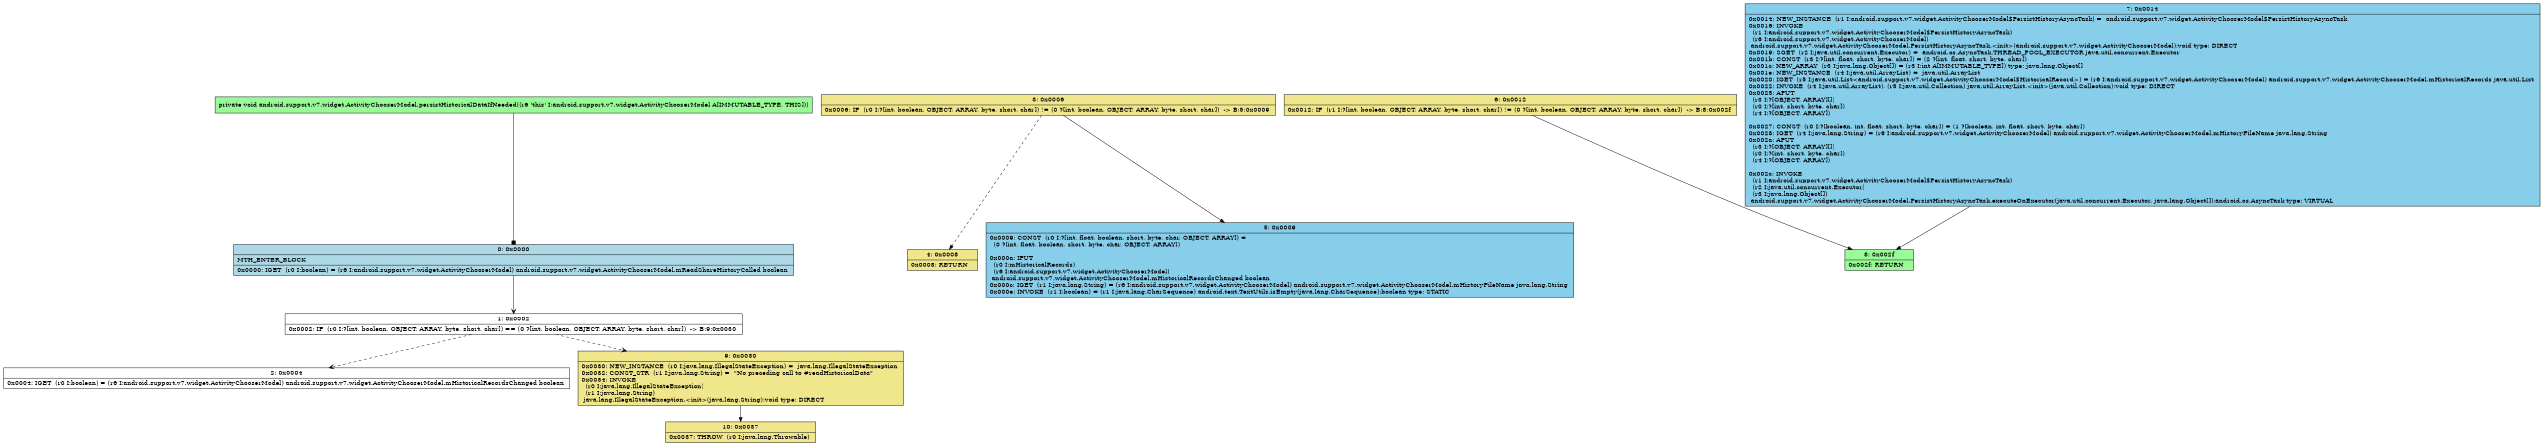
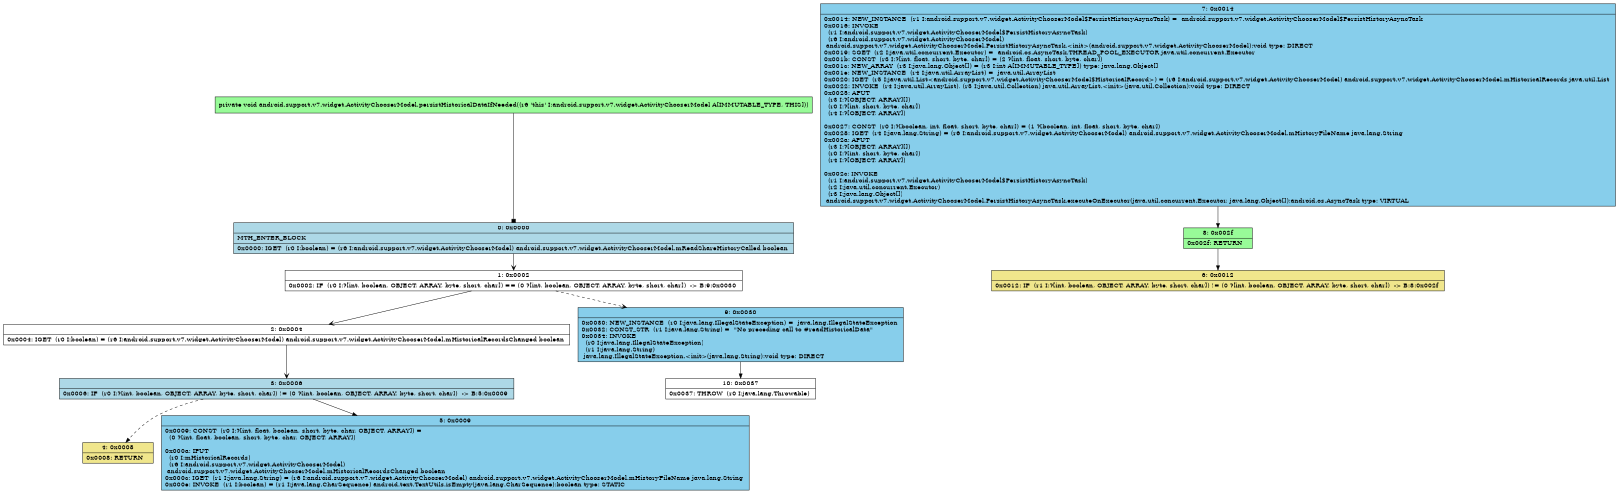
node "3: 0x0006": fillcolor khaki -> lightblue
edge "6: 0x0012" -> "8: 0x002f": reversed
edge "1: 0x0002" -> "2: 0x0004": style dashed -> solid
edge "2: 0x0004" -> "3: 0x0006": added
node "9: 0x0030": fillcolor khaki -> skyblue
node "10: 0x0037": fillcolor khaki -> white
